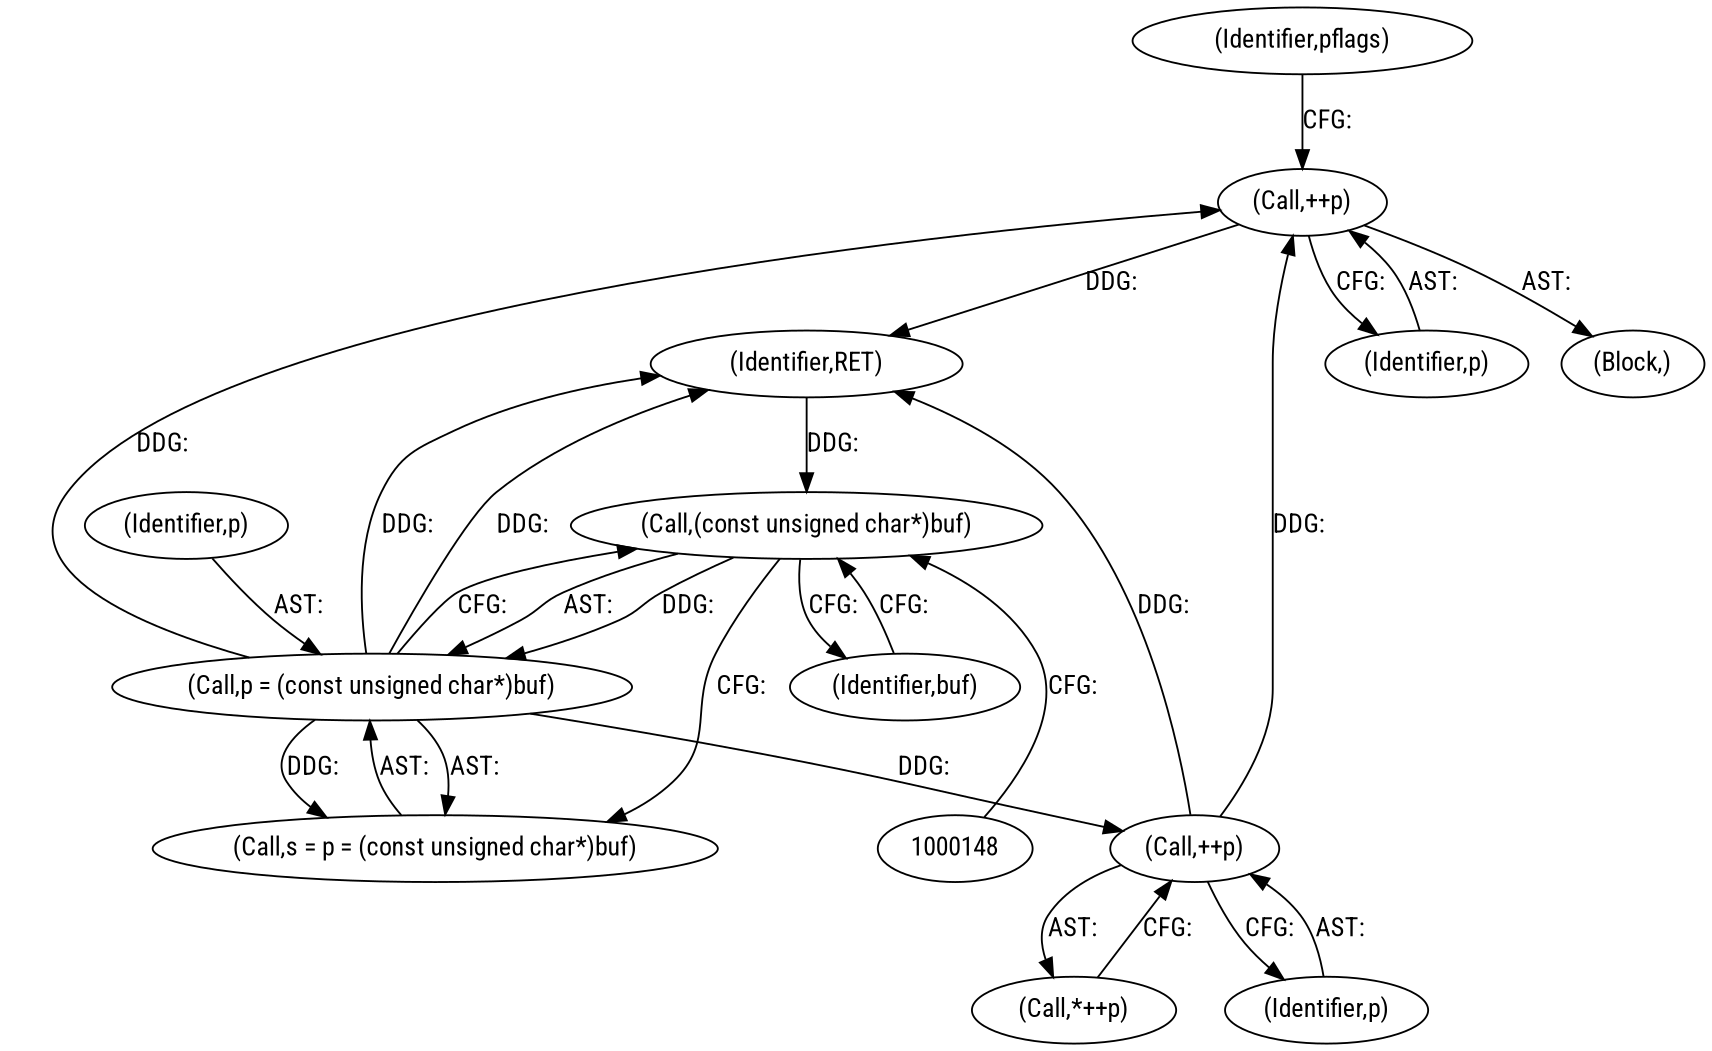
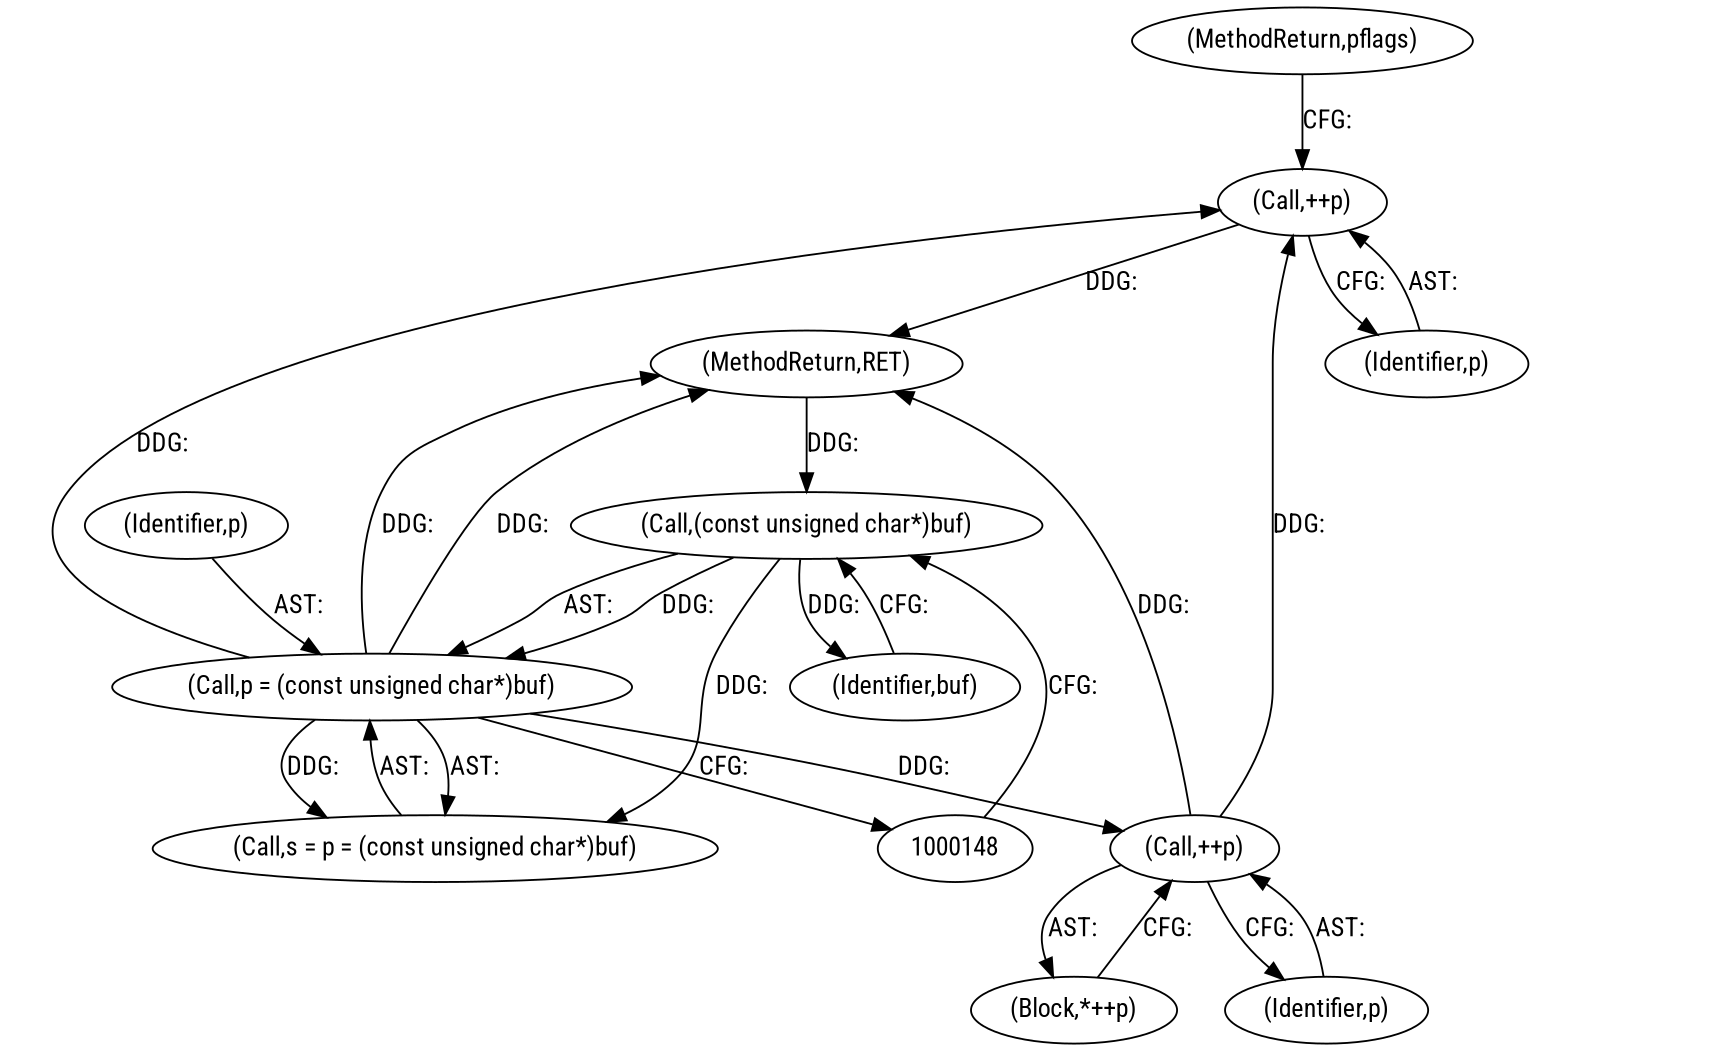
node "(Identifier,pflags)": label "(Identifier,pflags)" -> "(MethodReturn,pflags)"
node "(Identifier,RET)": label "(Identifier,RET)" -> "(MethodReturn,RET)"
node "(Block,)": removed
edge "(Call,p = (const unsigned char*)buf)" -> "(Call,(const unsigned char*)buf)": now "(Call,p = (const unsigned char*)buf)" -> "1000148"
edge "(Call,(const unsigned char*)buf)" -> "(Identifier,buf)": label "CFG: " -> "DDG: "
edge "(Call,(const unsigned char*)buf)" -> "(Call,s = p = (const unsigned char*)buf)": label "CFG: " -> "DDG: "
node "(Call,*++p)": label "(Call,*++p)" -> "(Block,*++p)"
